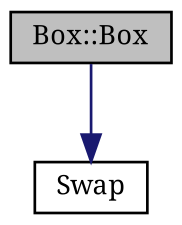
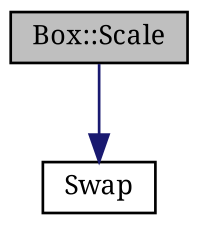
node "Box::Box": label "Box::Box" -> "Box::Scale"
